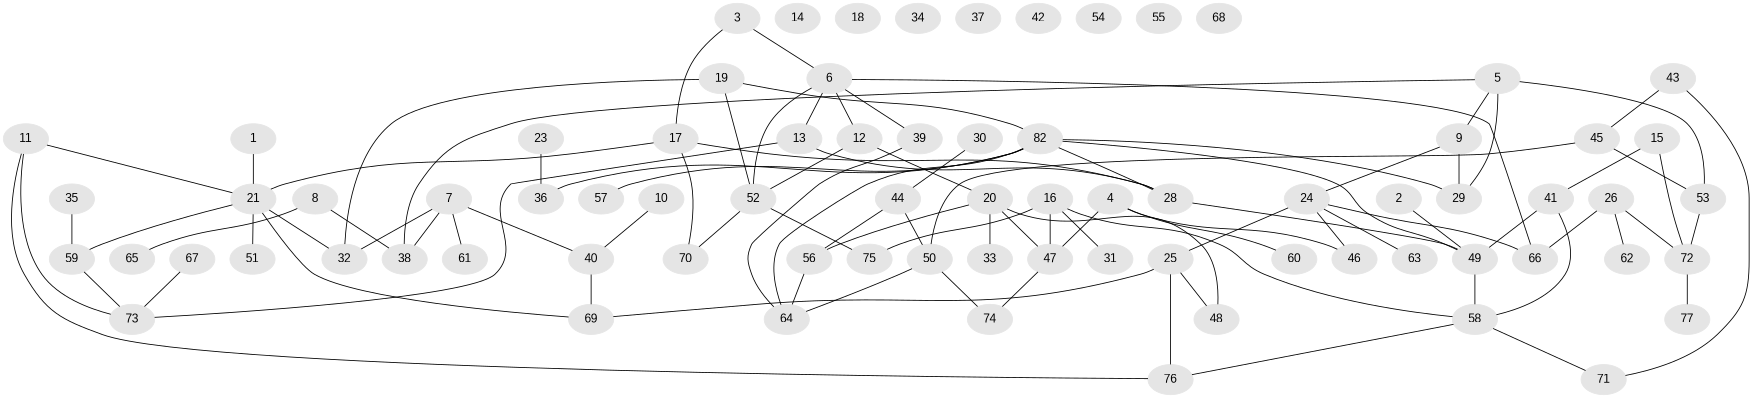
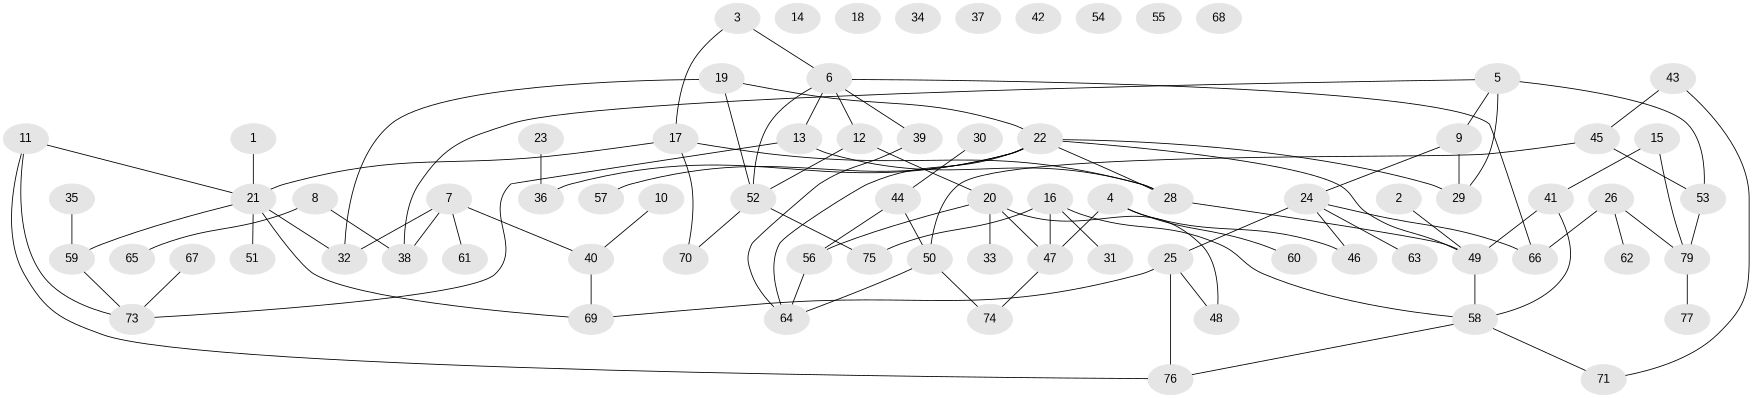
node "82": label "82" -> "22"
node "72": label "72" -> "79"
